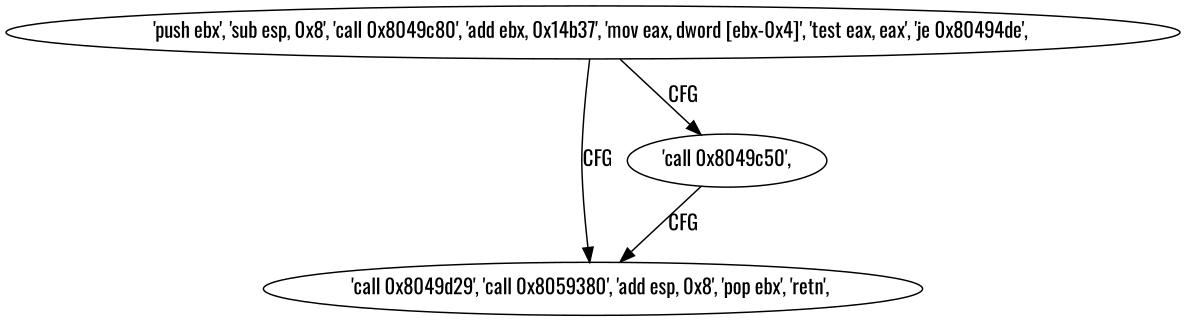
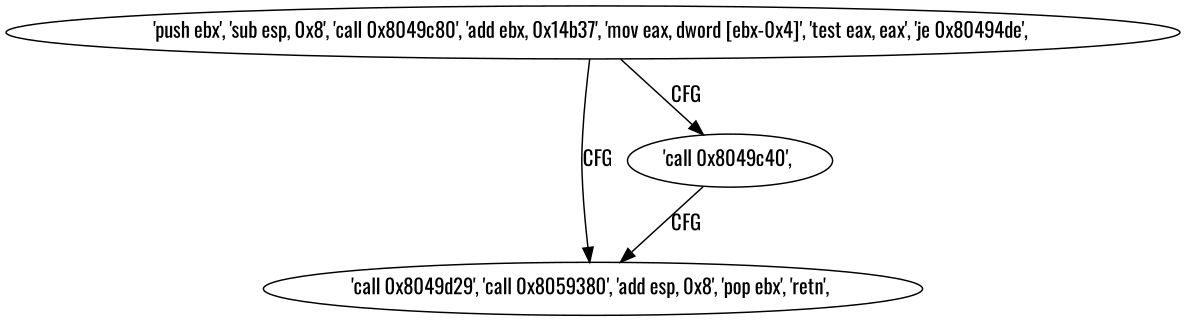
node "'call 0x8049c50',": label "'call 0x8049c50'," -> "'call 0x8049c40',"
